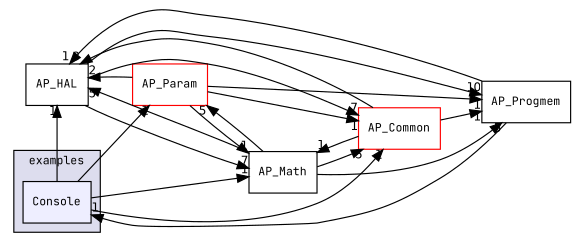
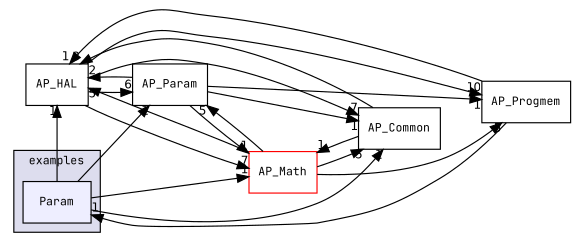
node "AP_Param": color red -> black
edge "AP_HAL" -> "AP_Param": added
edge "AP_Common" -> "AP_Progmem": removed
node "AP_Common": color red -> black
node "AP_Math": color black -> red
node "Console": label "Console" -> "Param"
